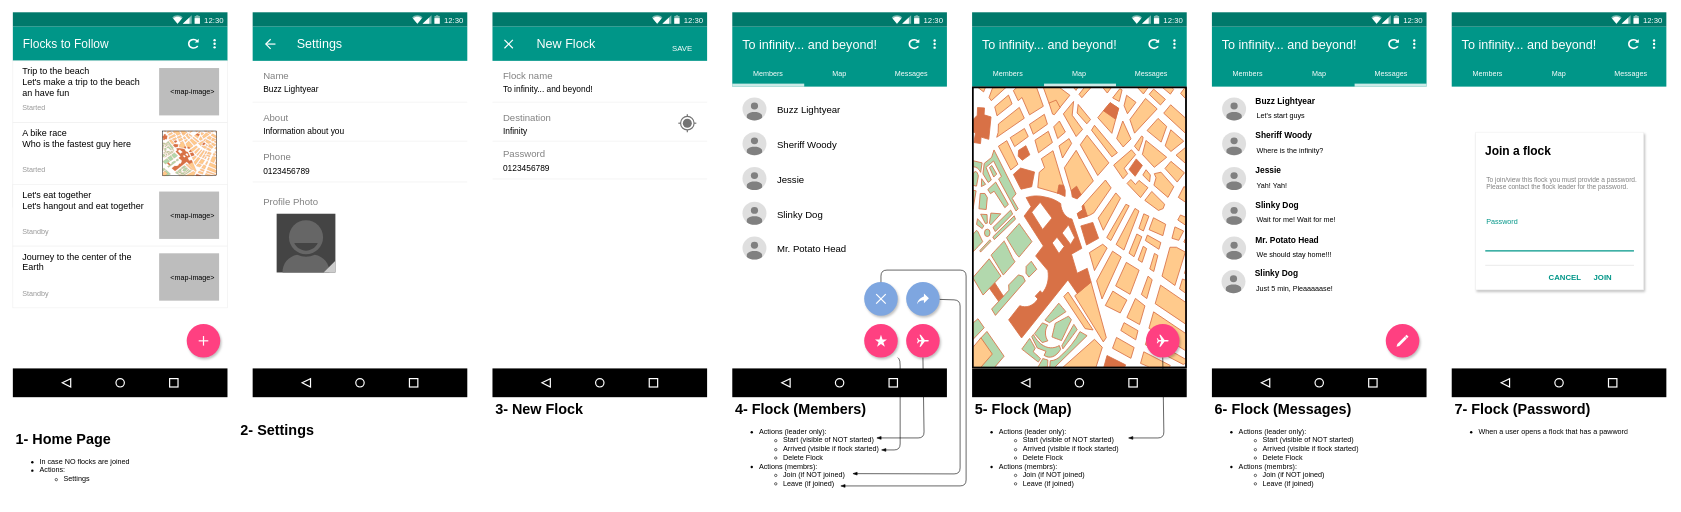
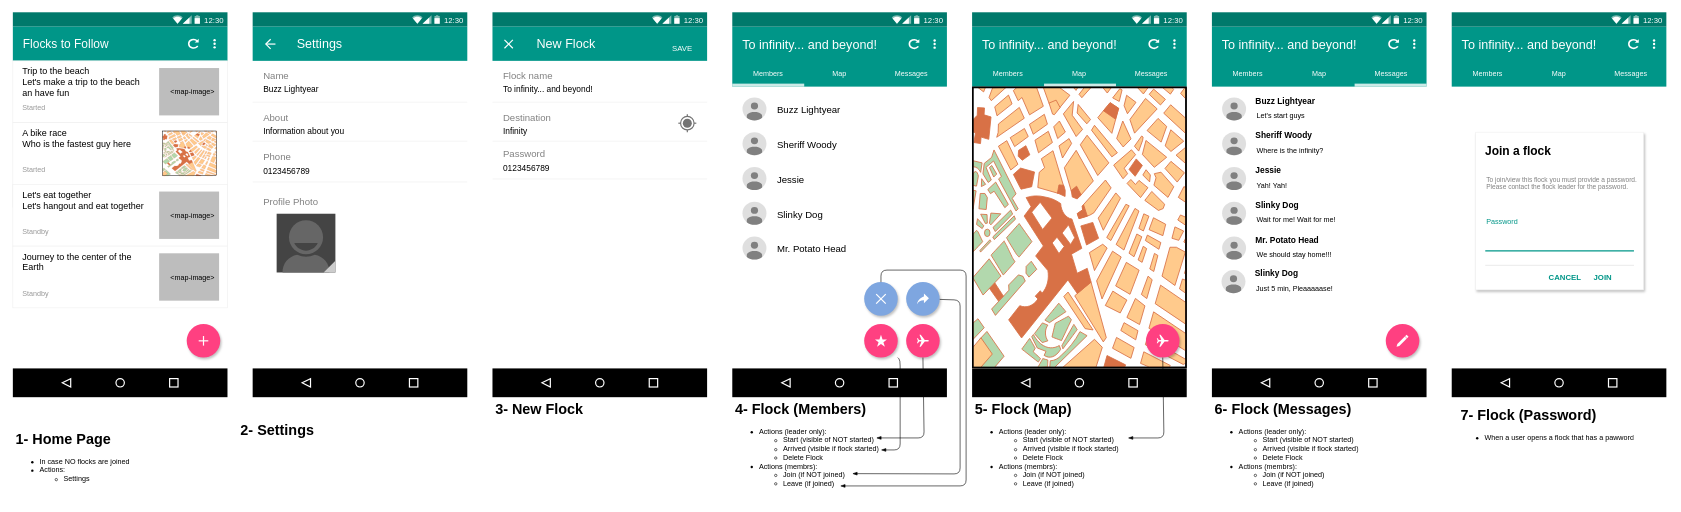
node "7- Flock (Password) When a user opens a flock that has a pawword": moved (1560, 445) -> (1566, 451)
